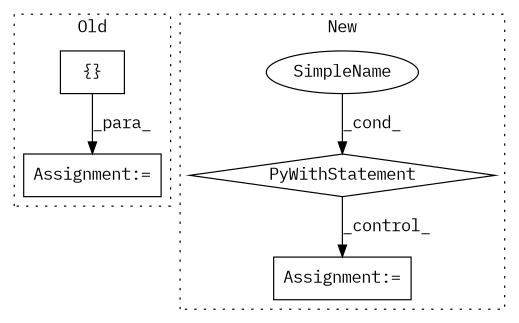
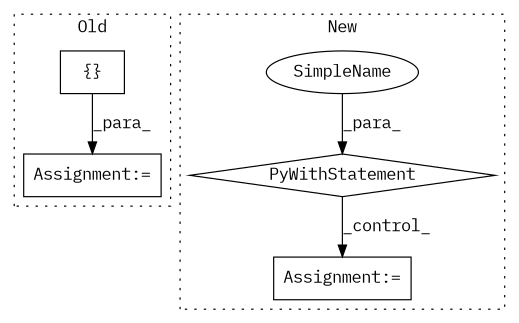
edge "SimpleName" -> "PyWithStatement": label "_cond_" -> "_para_"
